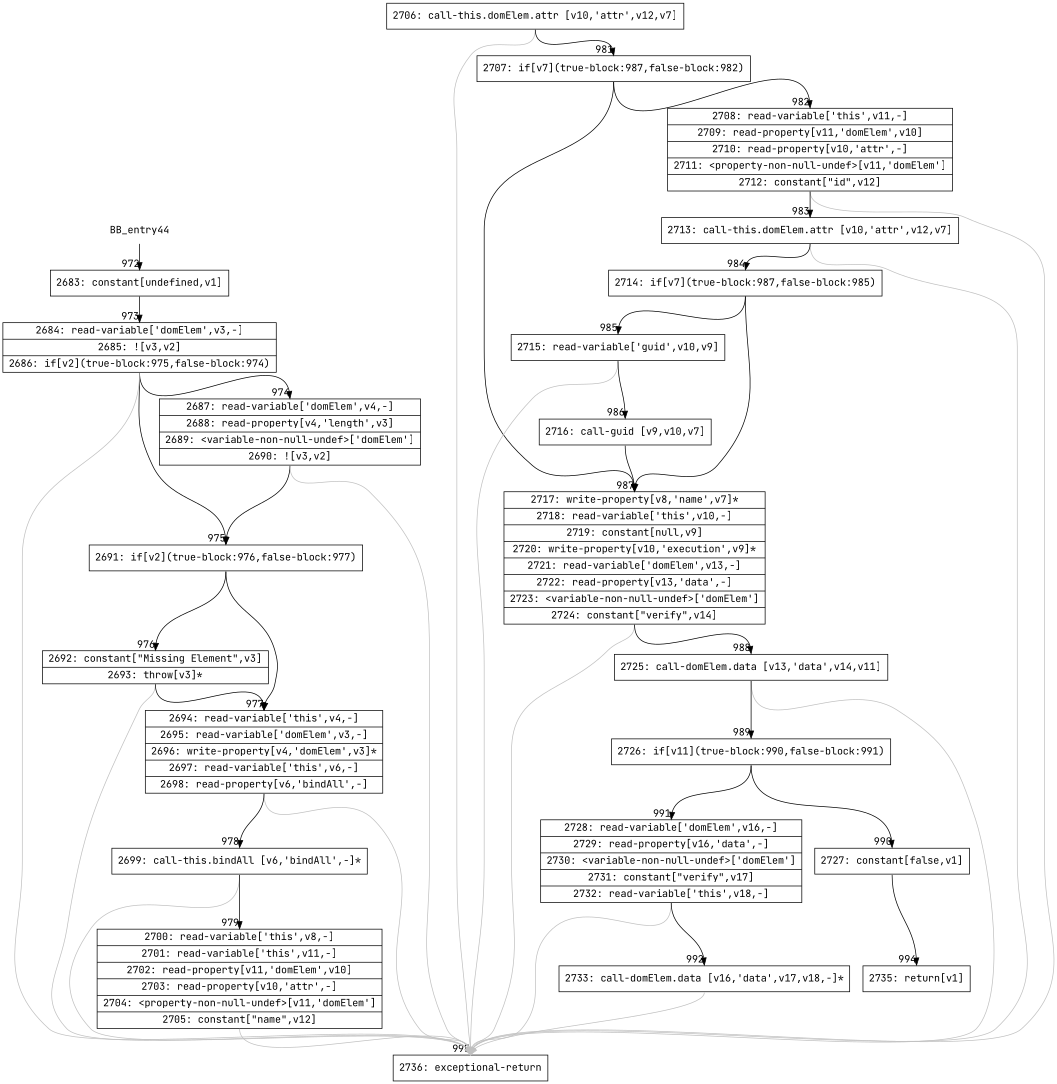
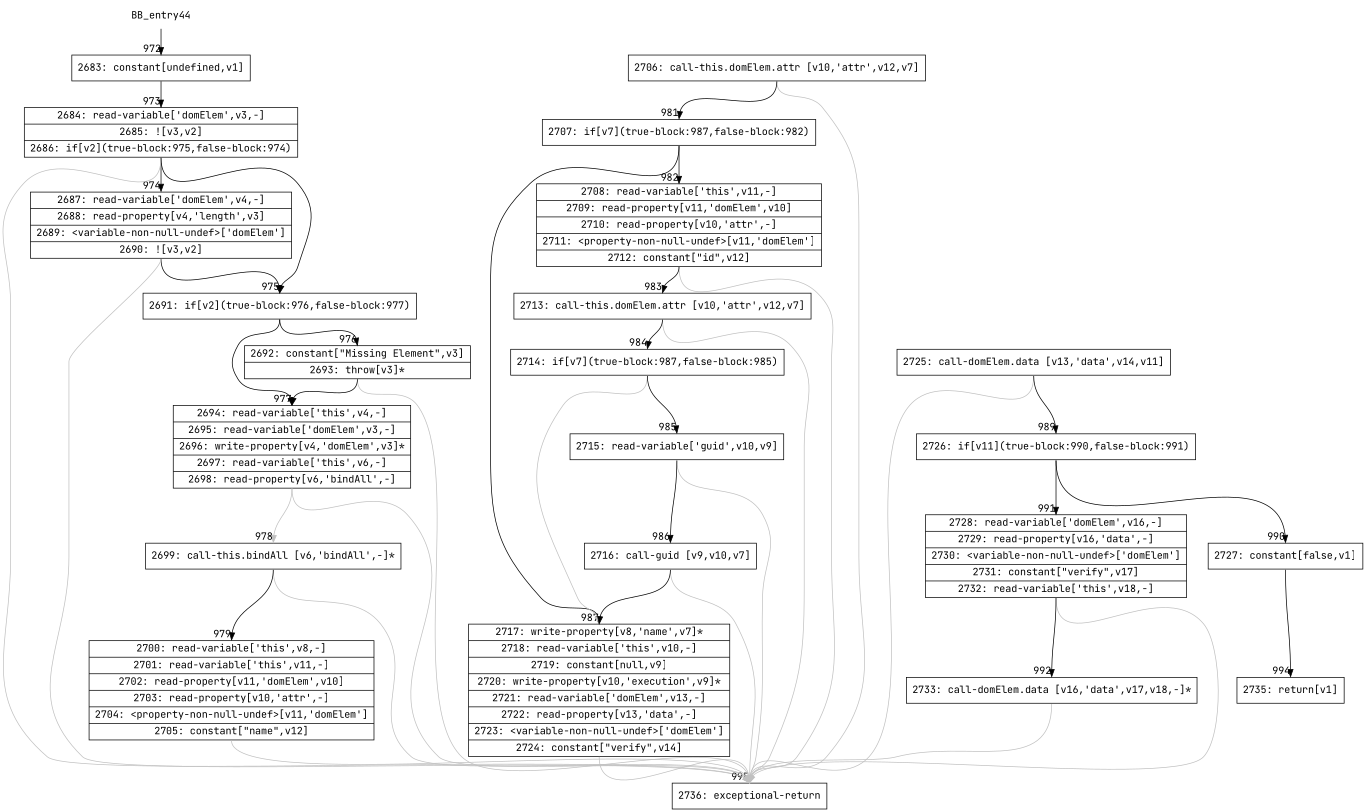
edge "2714: if[v7](true-block:987,false-block:985)" -> "2717: write-property[v8,'name',v7]*": color black -> gray
edge "2717: write-property[v8,'name',v7]*" -> "2725: call-domElem.data [v13,'data',v14,v11]": removed
edge "2716: call-guid [v9,v10,v7]" -> "2736: exceptional-return": added
edge "2694: read-variable['this',v4,-]" -> "2699: call-this.bindAll [v6,'bindAll',-]*": color black -> gray
